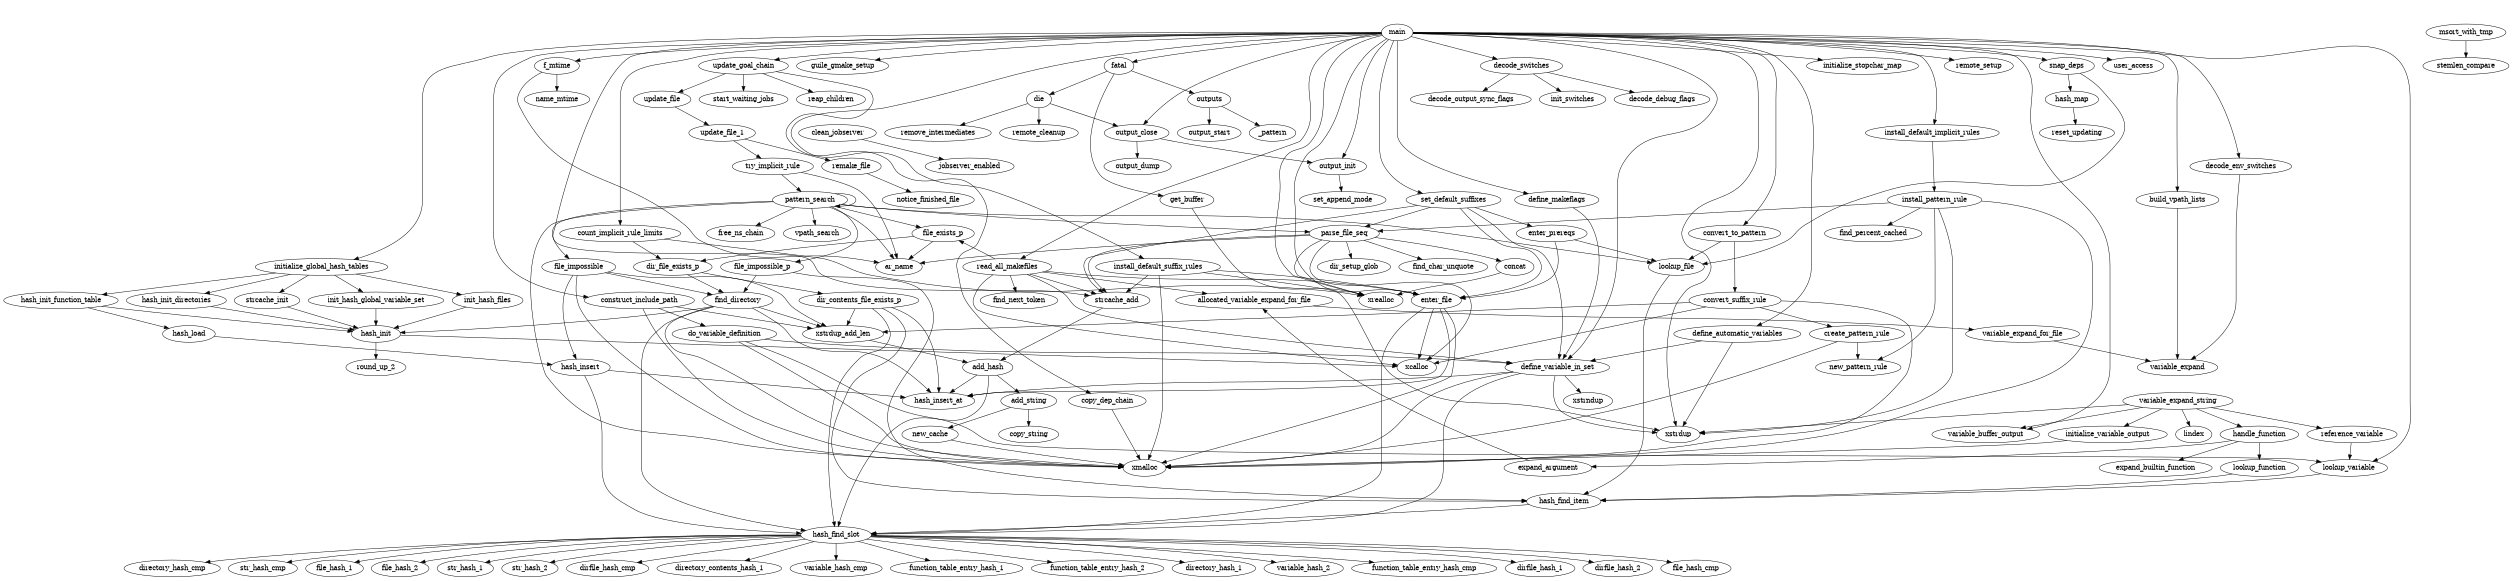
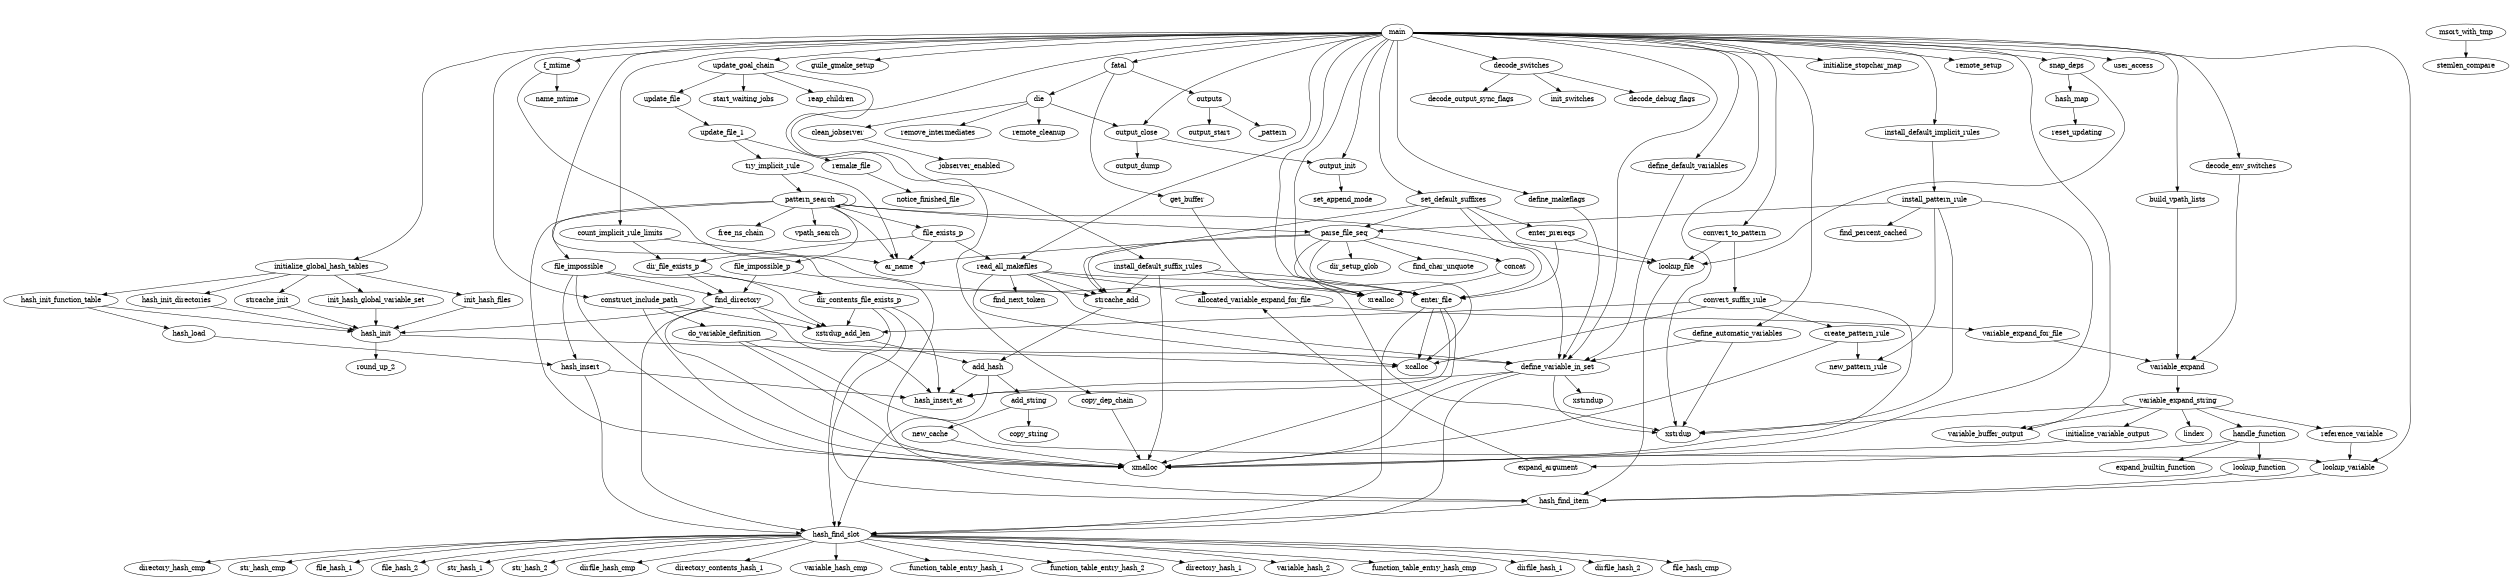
edge "die" -> "clean_jobserver": added
node "define_default_variables": added
edge "read_all_makefiles" -> "file_exists_p": reversed
edge "variable_expand" -> "variable_expand_string": added
